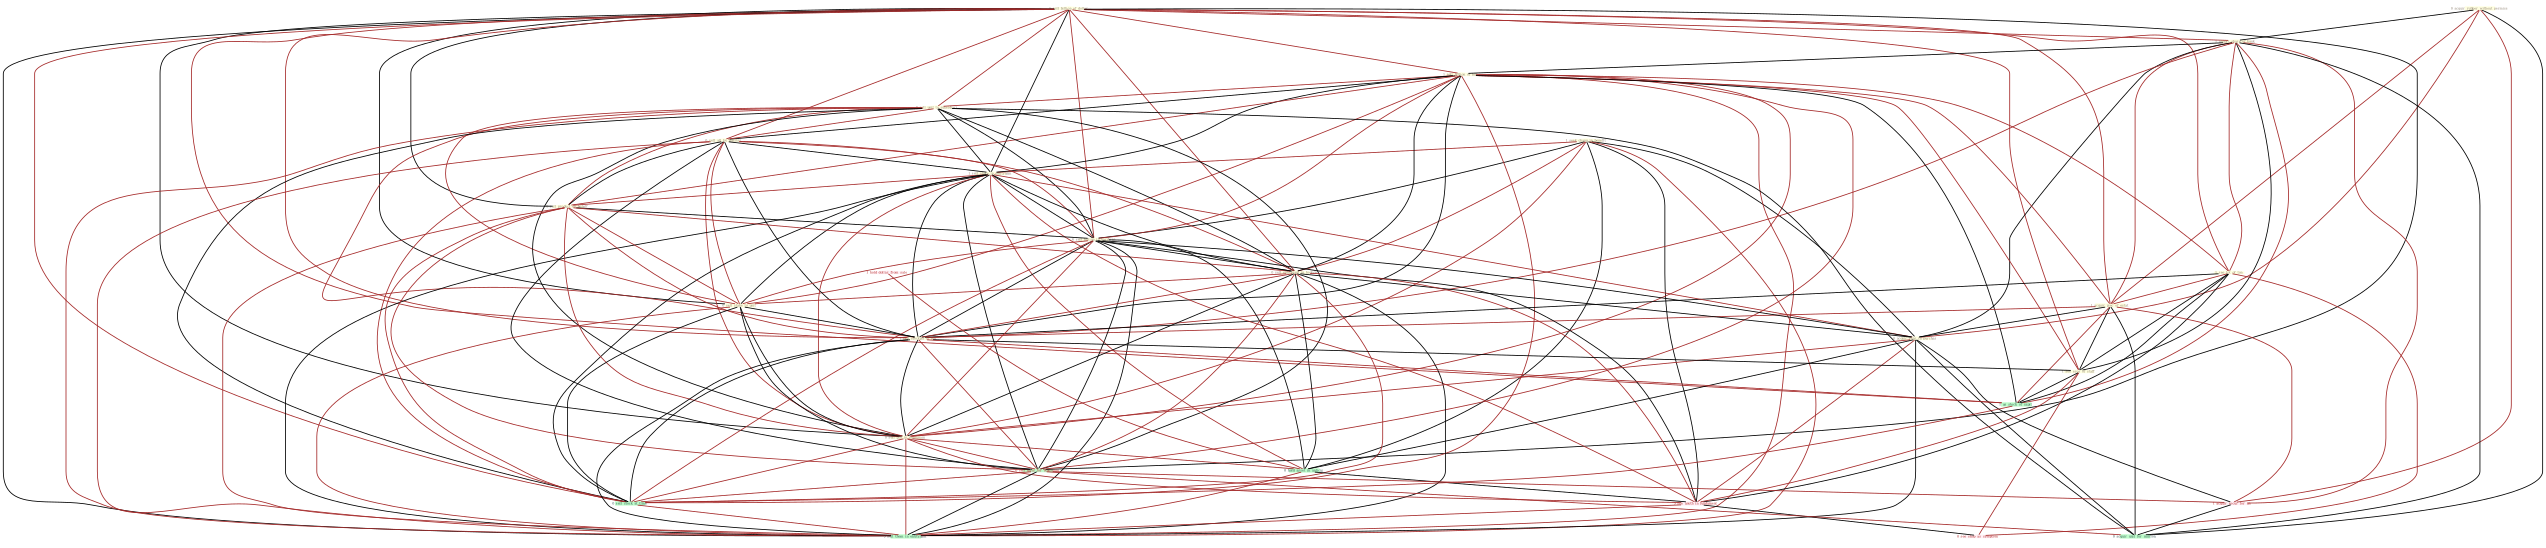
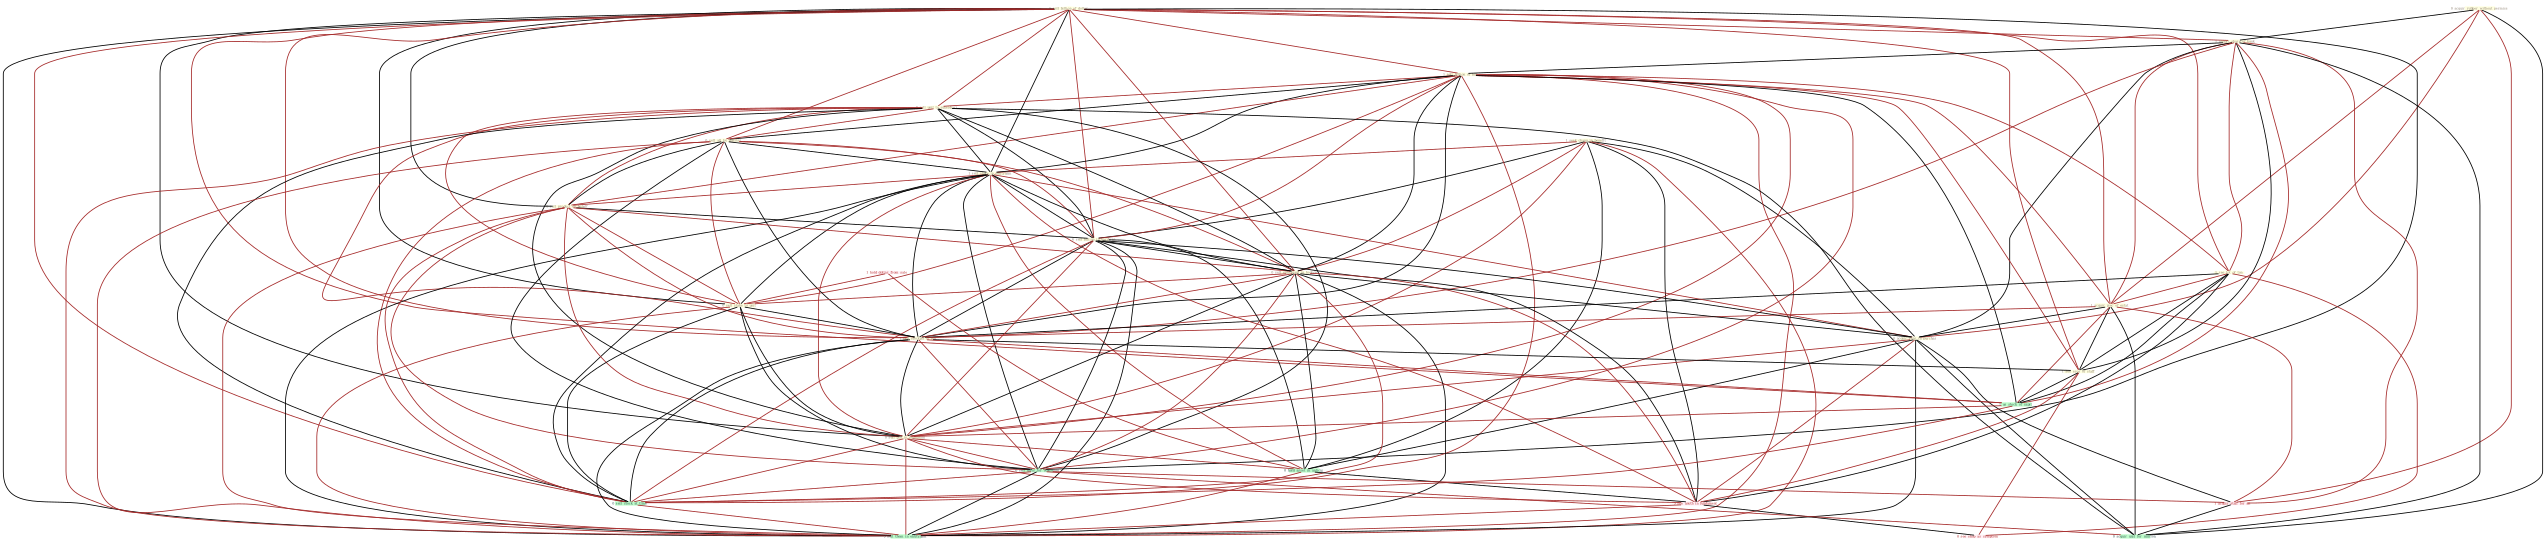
edge "6_sell_billion_in_hardwar" -- "0_sell_stake_to_unit": now "1_hold_dollar_from_sale" -- "0_sell_stake_to_unit"
edge "0_sell_all_by_quarter" -- "0_sell_pill_in_entitynam": now "1_us_stock_of_capit" -- "0_sell_pill_in_entitynam"
node "0_sell_divis_for_othernum": fontcolor #b22222 -> #2f4f4f
node "1_acquir_secur_for_an": label "1_acquir_secur_for_an" -> "1_acquir_staff_for_an"
